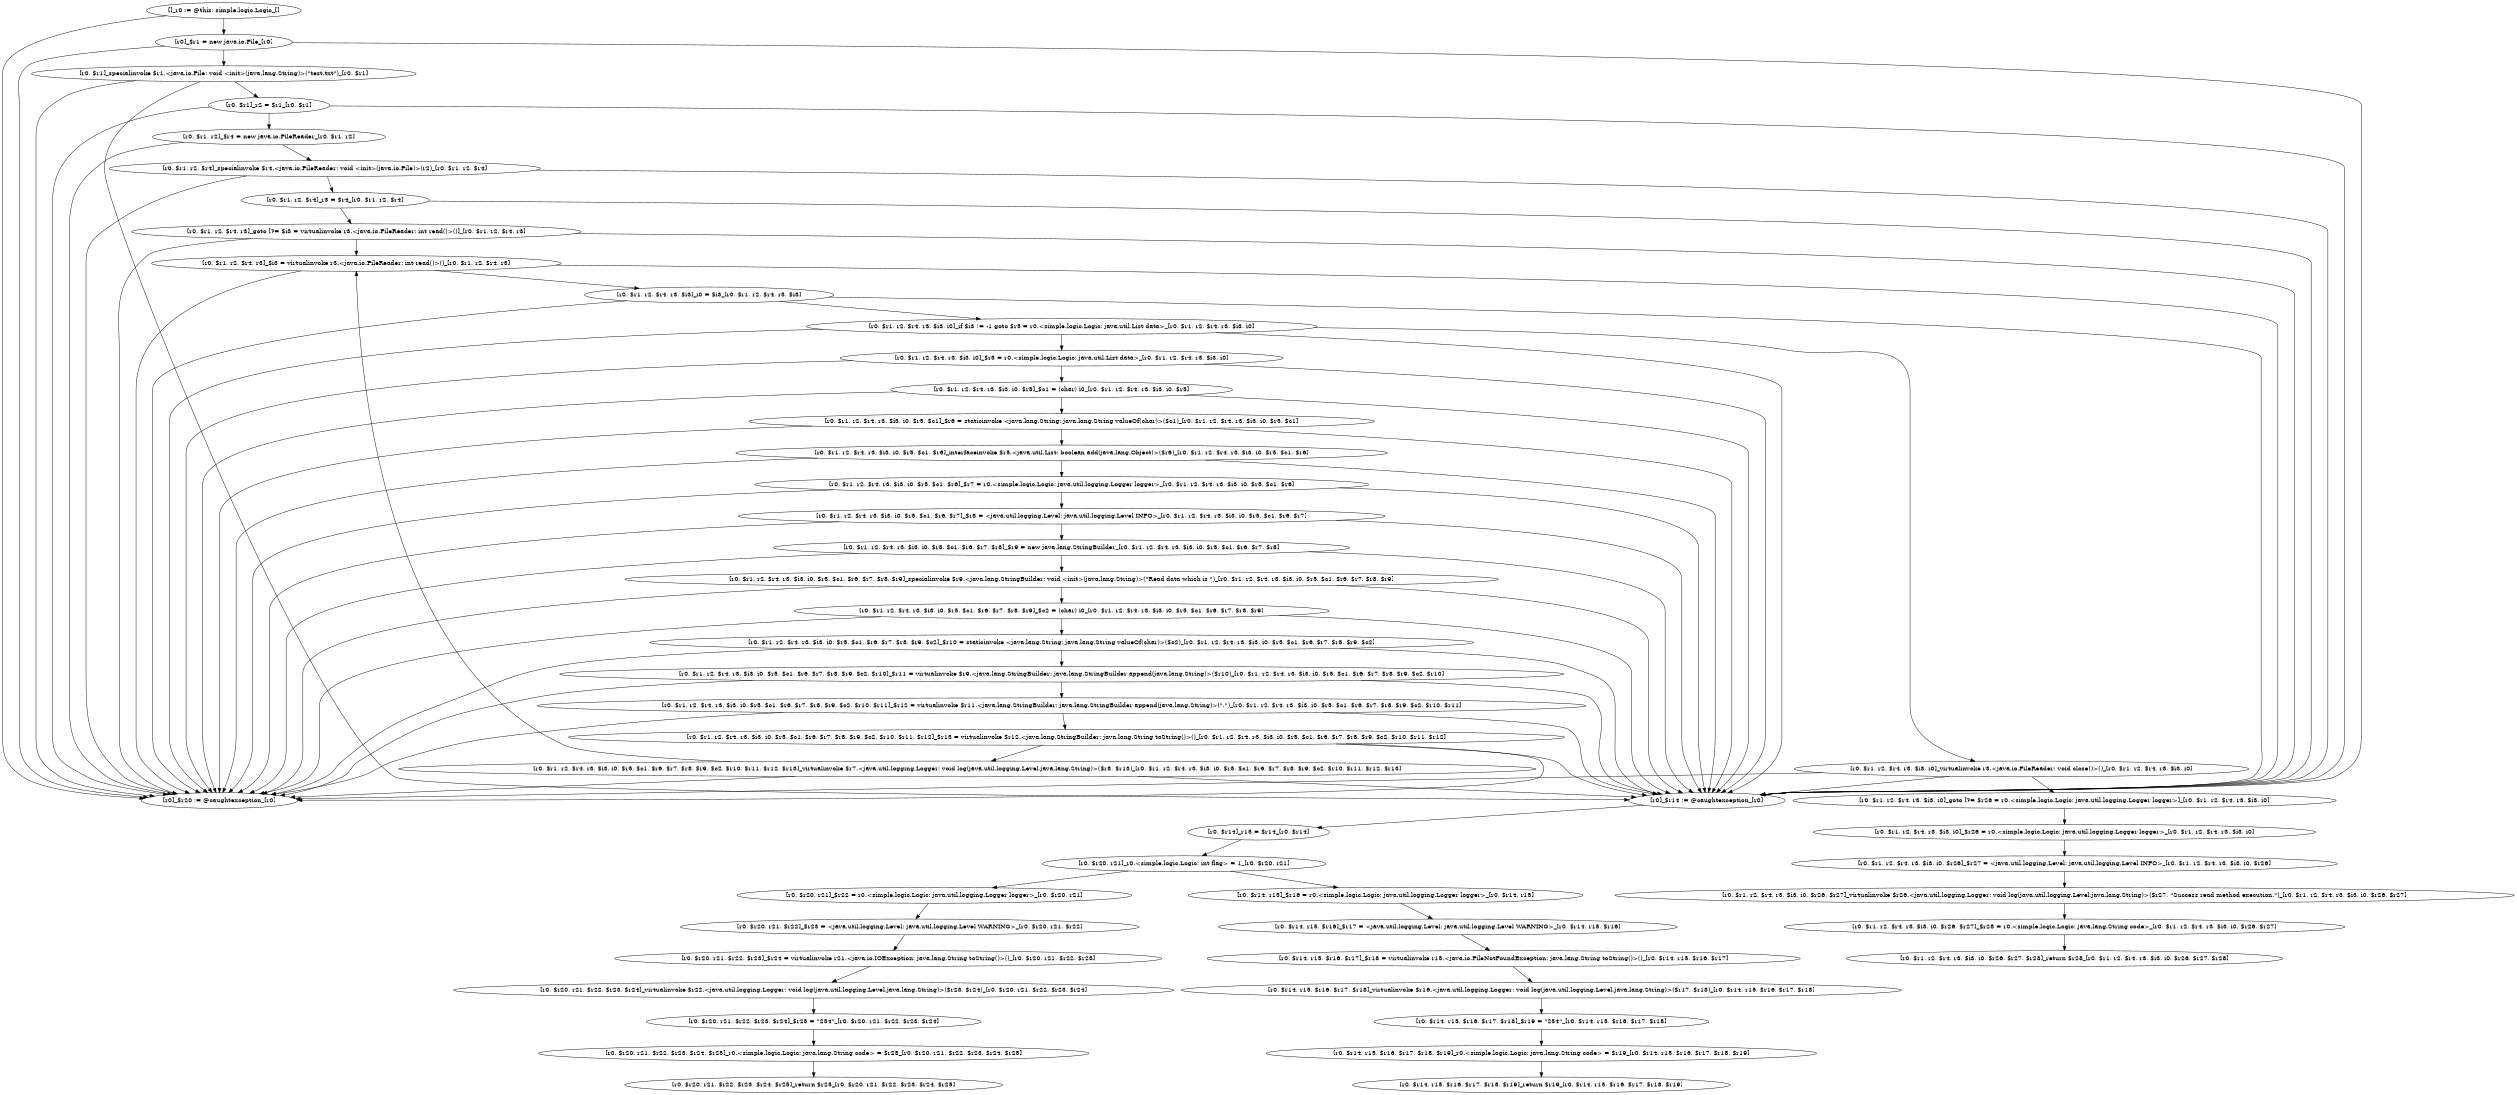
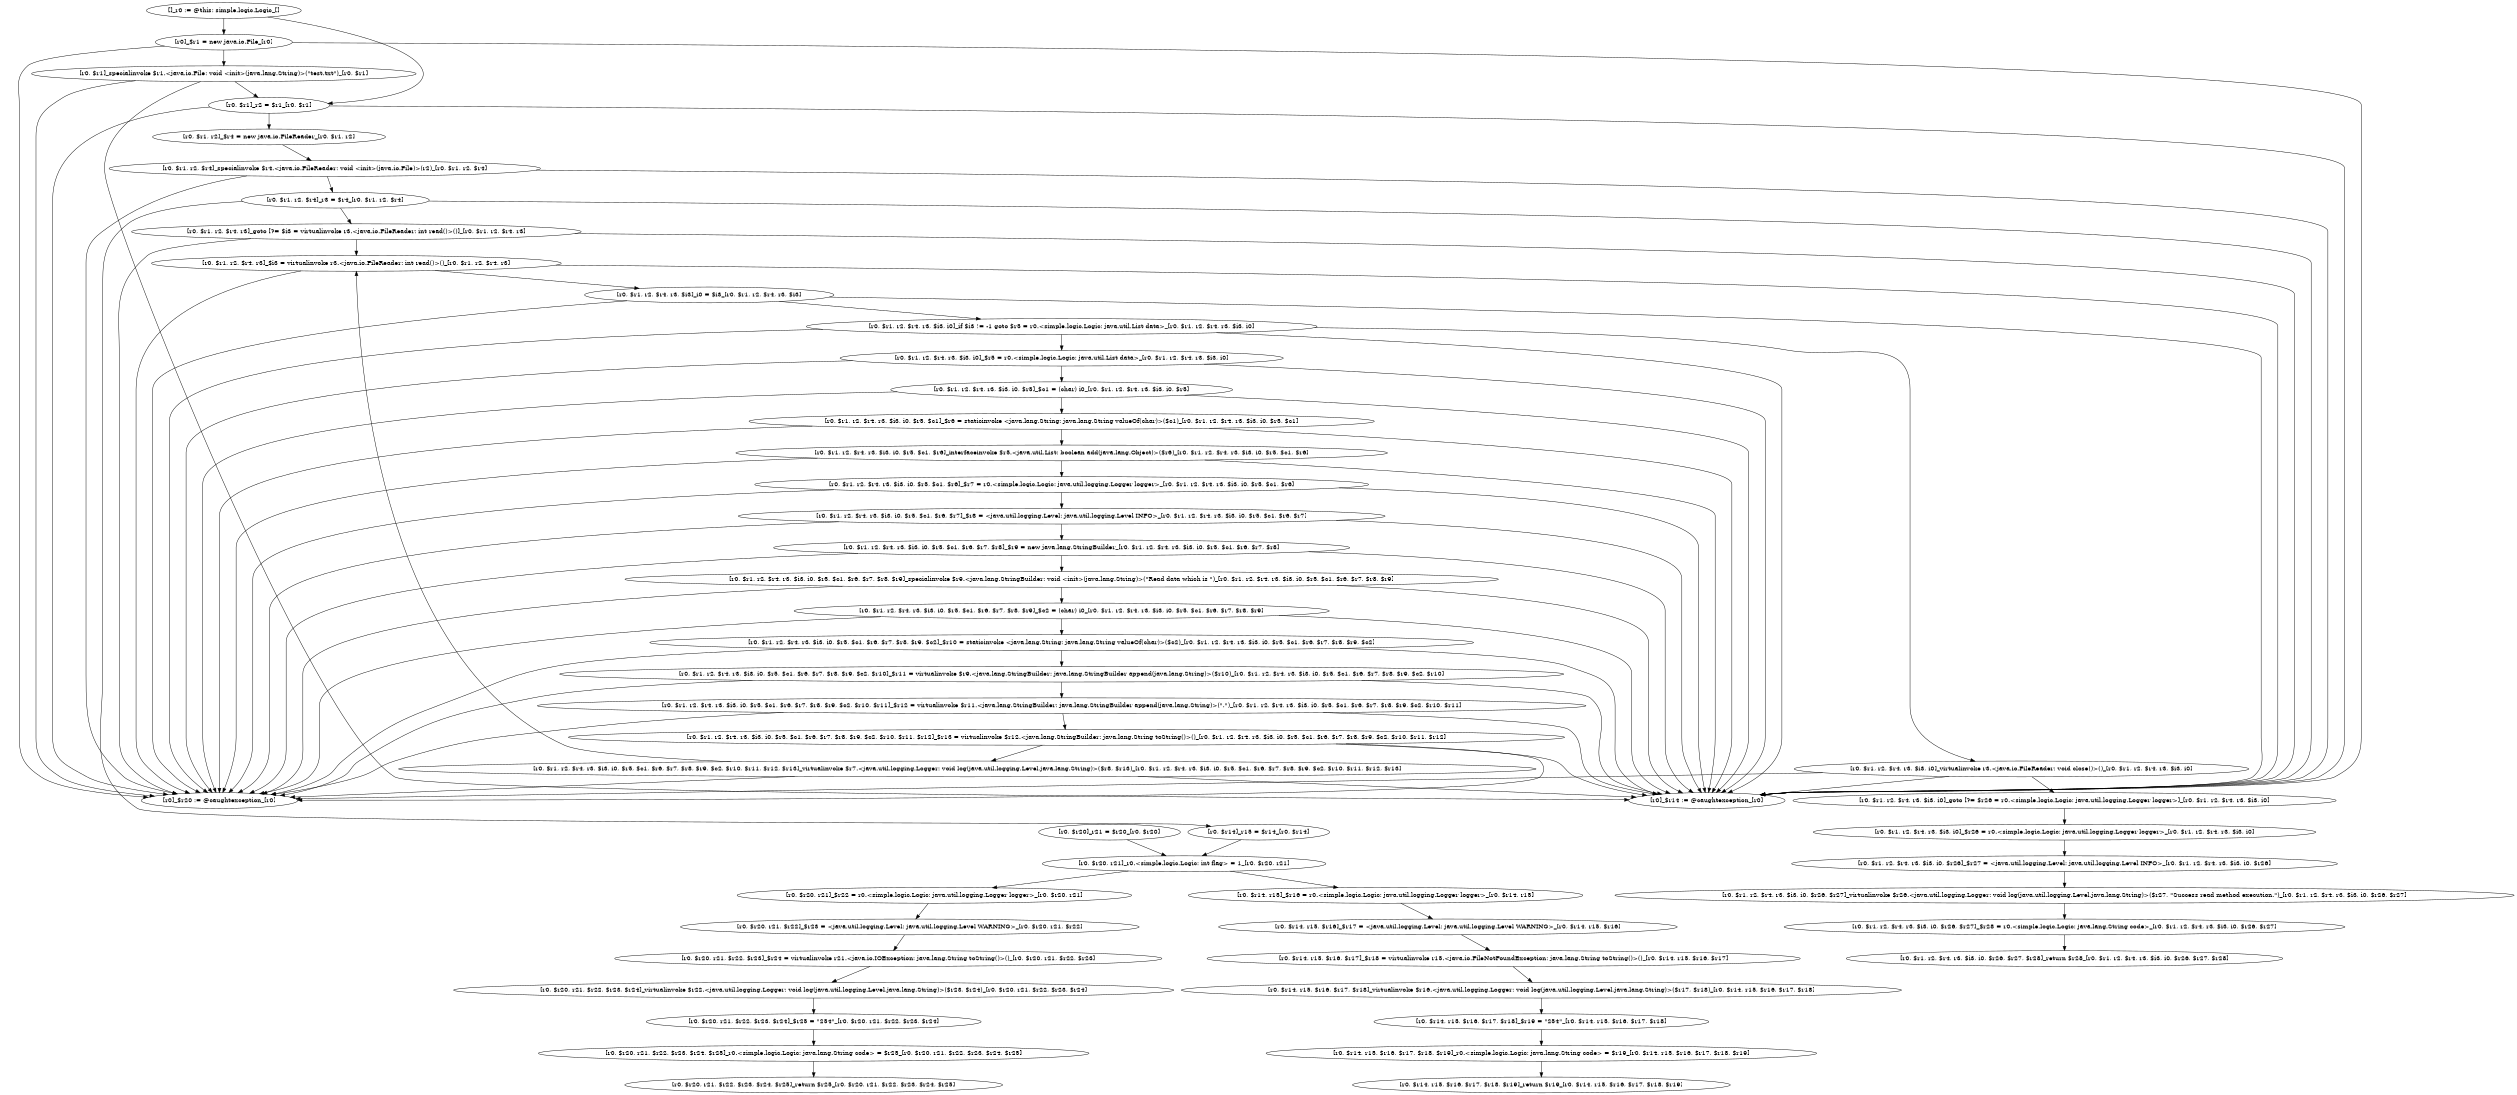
edge "[]_r0 := @this: simple.logic.Logic_[]" -> "[r0]_$r20 := @caughtexception_[r0]": now "[]_r0 := @this: simple.logic.Logic_[]" -> "[r0, $r1]_r2 = $r1_[r0, $r1]"
edge "[r0, $r1, r2]_$r4 = new java.io.FileReader_[r0, $r1, r2]" -> "[r0]_$r20 := @caughtexception_[r0]": removed
edge "[r0]_$r14 := @caughtexception_[r0]" -> "[r0, $r14]_r15 = $r14_[r0, $r14]": now "[r0, $r1, r2, $r4]_r3 = $r4_[r0, $r1, r2, $r4]" -> "[r0, $r14]_r15 = $r14_[r0, $r14]"
node "[r0, $r20]_r21 = $r20_[r0, $r20]": added
